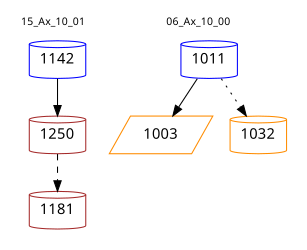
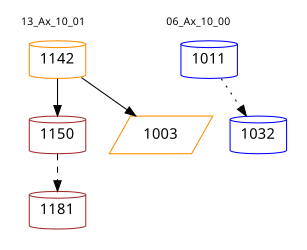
cluster "15_Ax_10_01": label "15_Ax_10_01" -> "13_Ax_10_01"
node "1142": color blue -> darkorange
edge "1011" -> "1003": now "1142" -> "1003"
node "1250": label "1250" -> "1150"
node "1032": color darkorange -> blue
